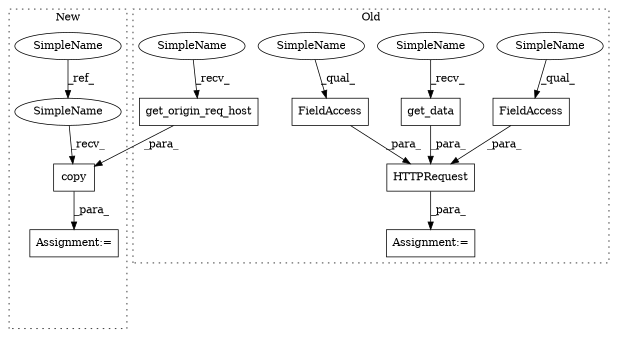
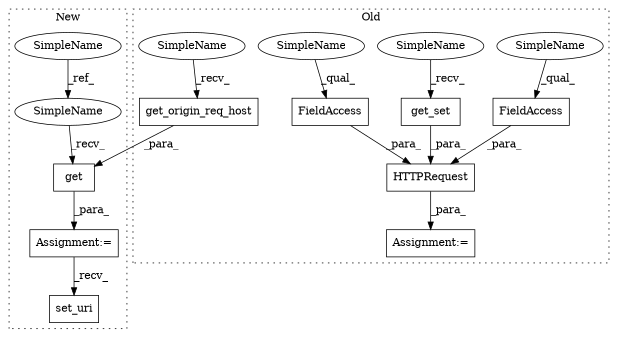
node "get_data": label "get_data" -> "get_set"
node "copy": label "copy" -> "get"
node "set_uri": added
